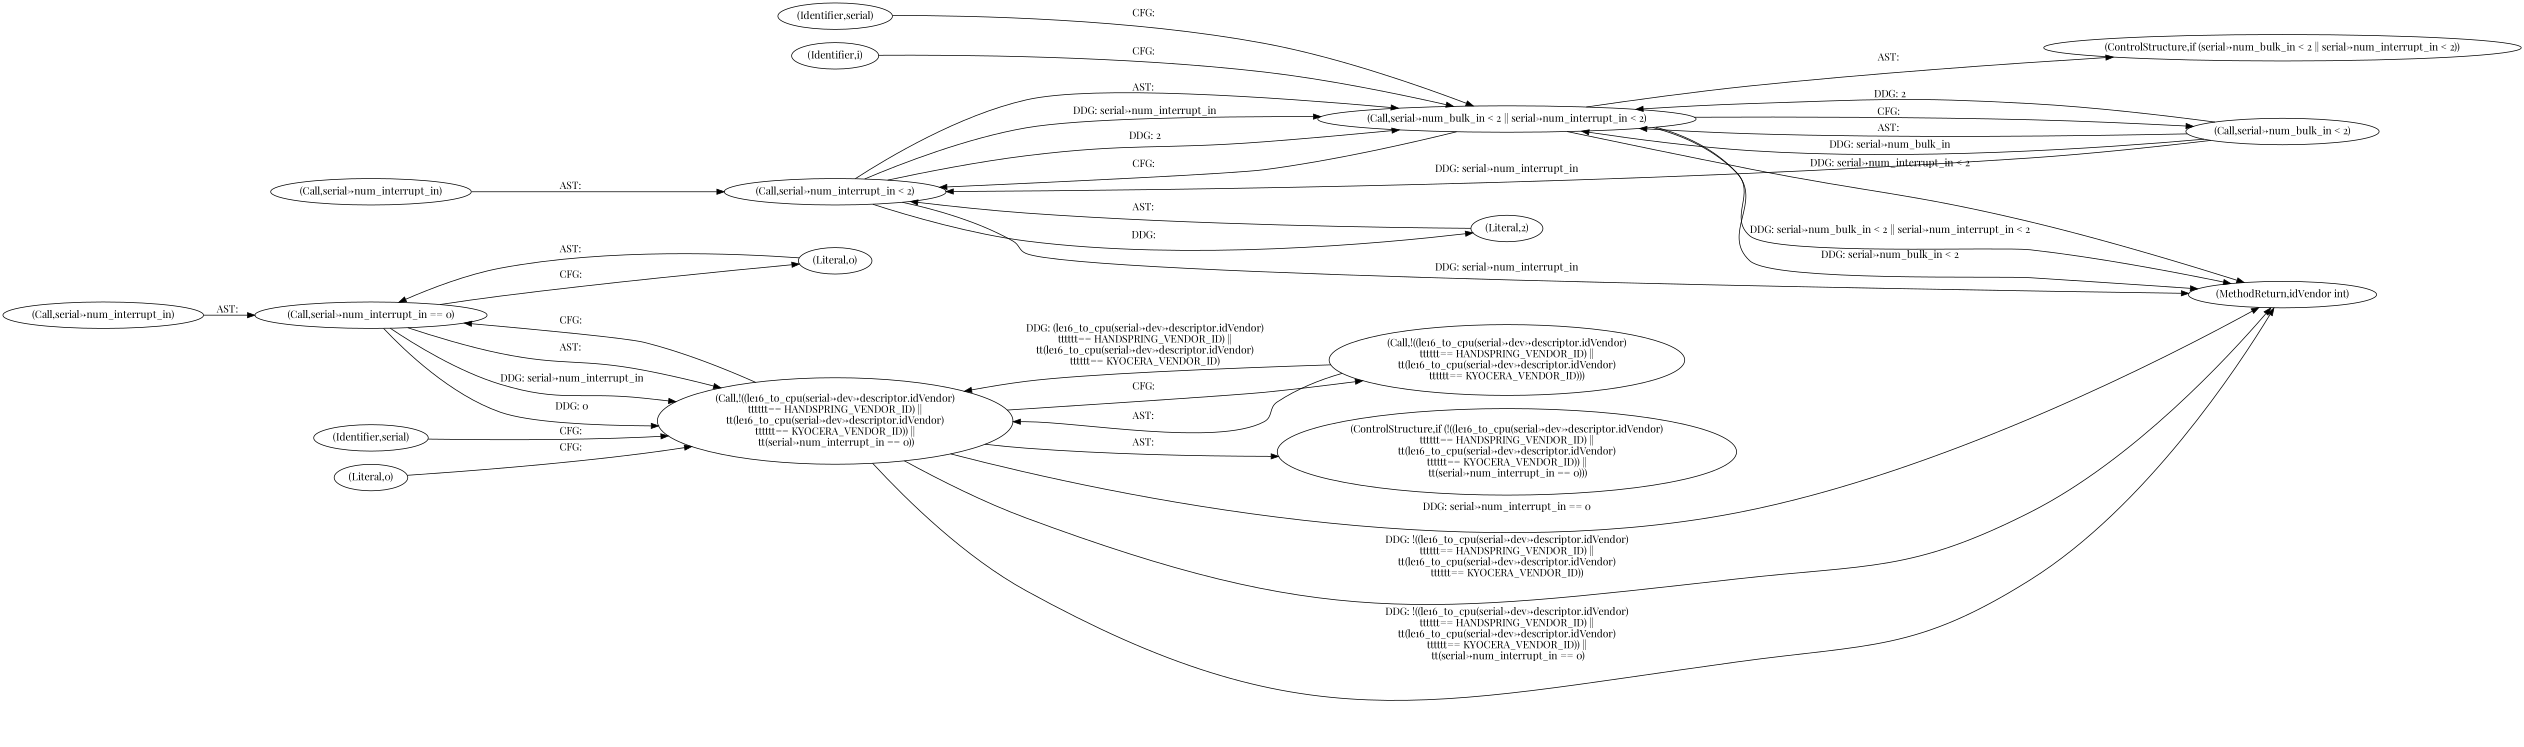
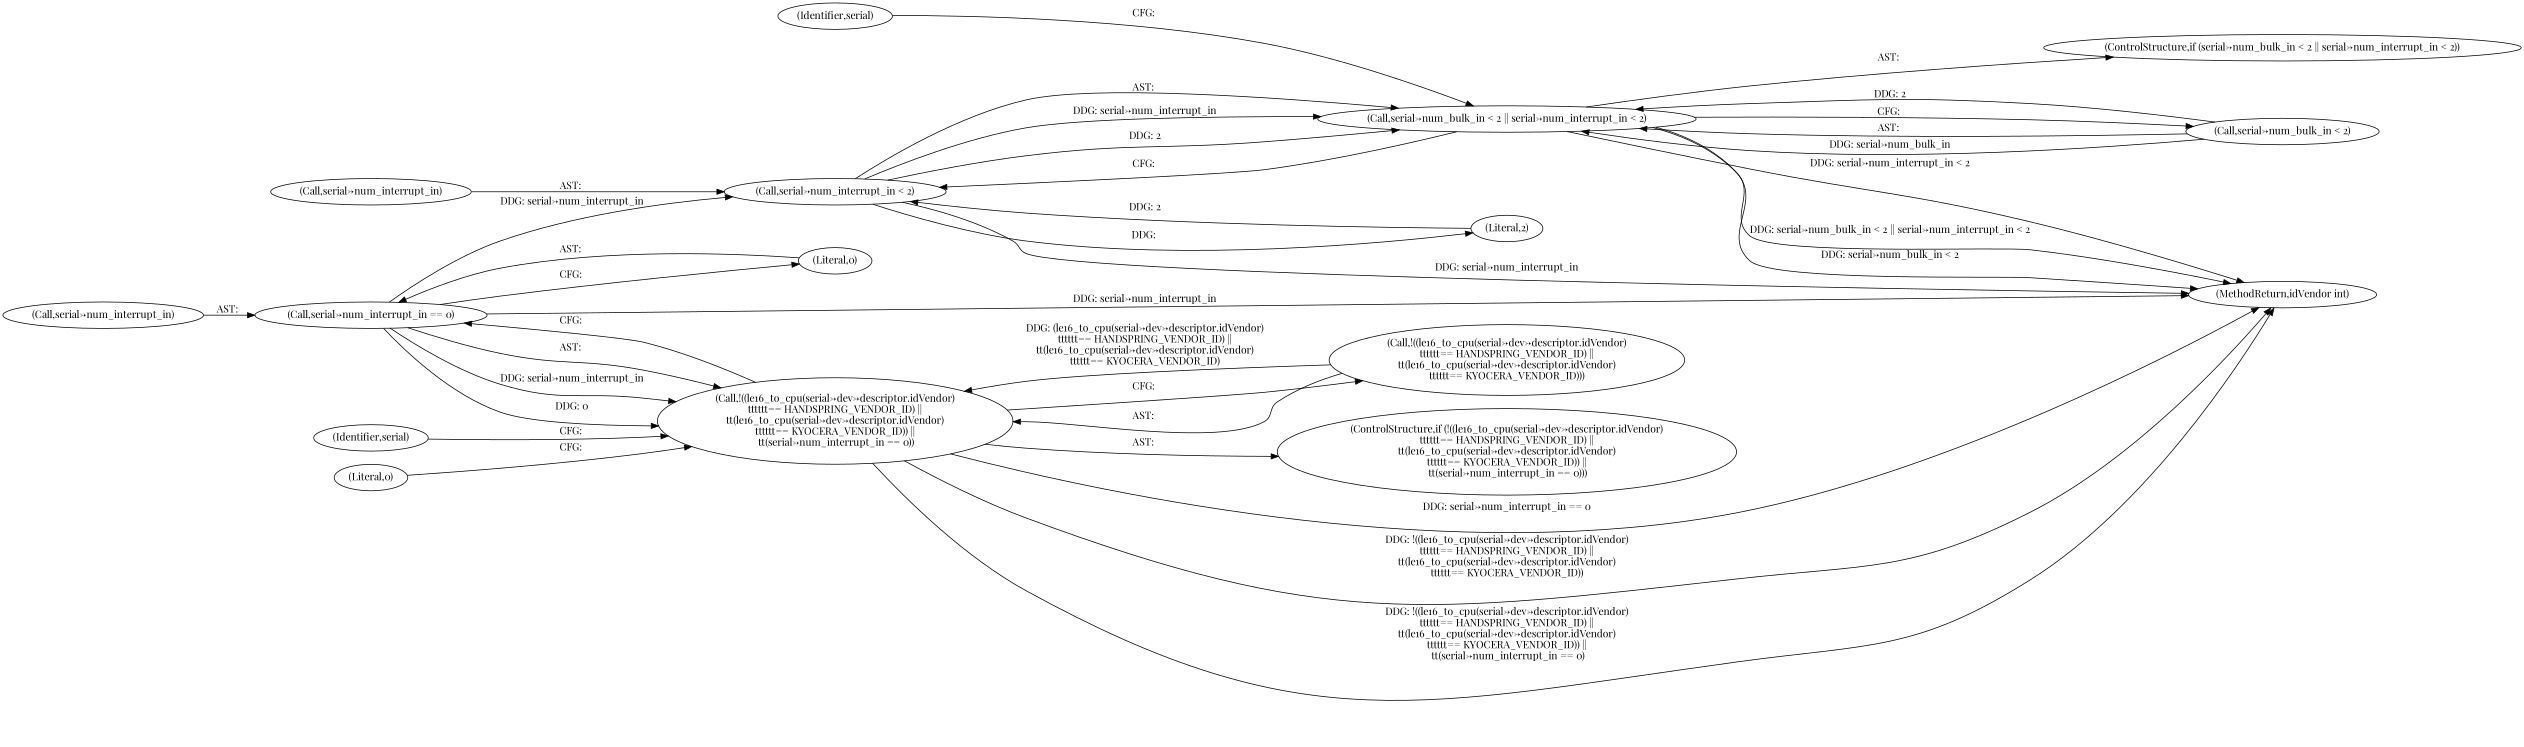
node "(Identifier,i)": removed
edge "(Call,serial->num_bulk_in < 2)" -> "(Call,serial->num_interrupt_in < 2)": now "(Call,serial->num_interrupt_in == 0)" -> "(Call,serial->num_interrupt_in < 2)"
edge "(Literal,2)" -> "(Call,serial->num_interrupt_in < 2)": label "AST: " -> "DDG: 2"
edge "(Call,serial->num_interrupt_in == 0)" -> "(MethodReturn,idVendor int)": added, label "DDG: serial->num_interrupt_in"
